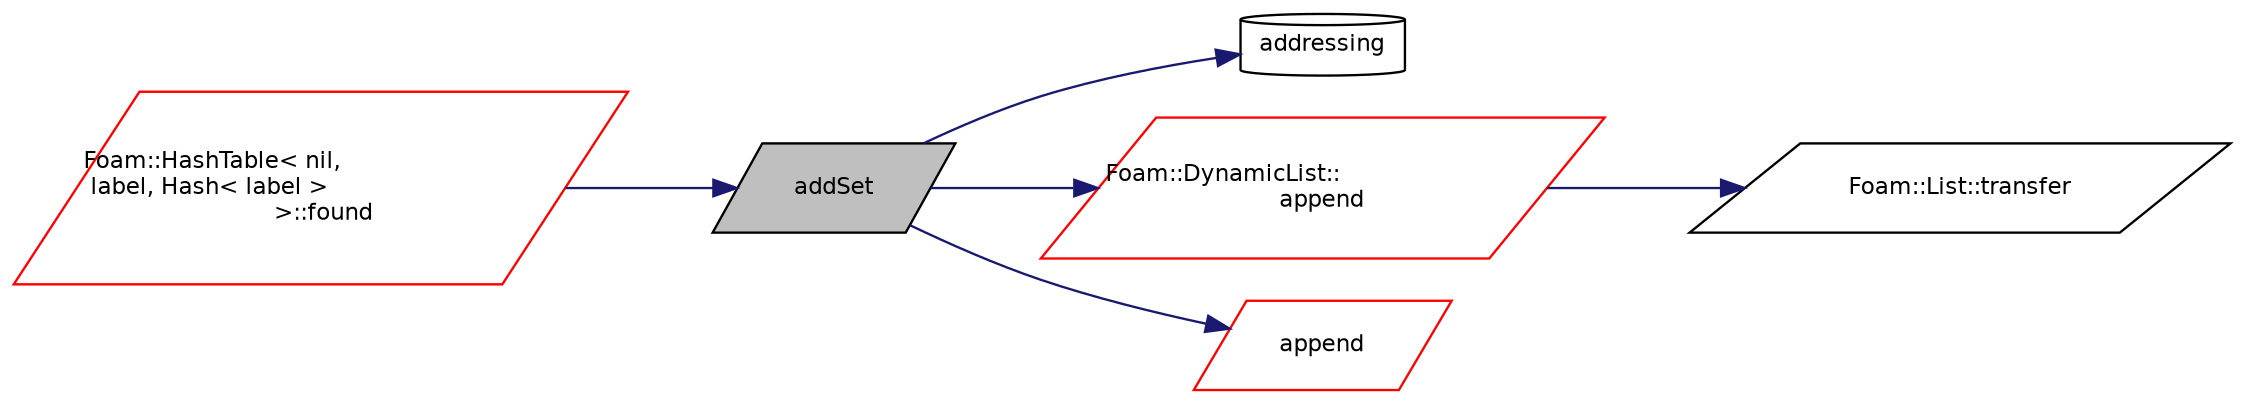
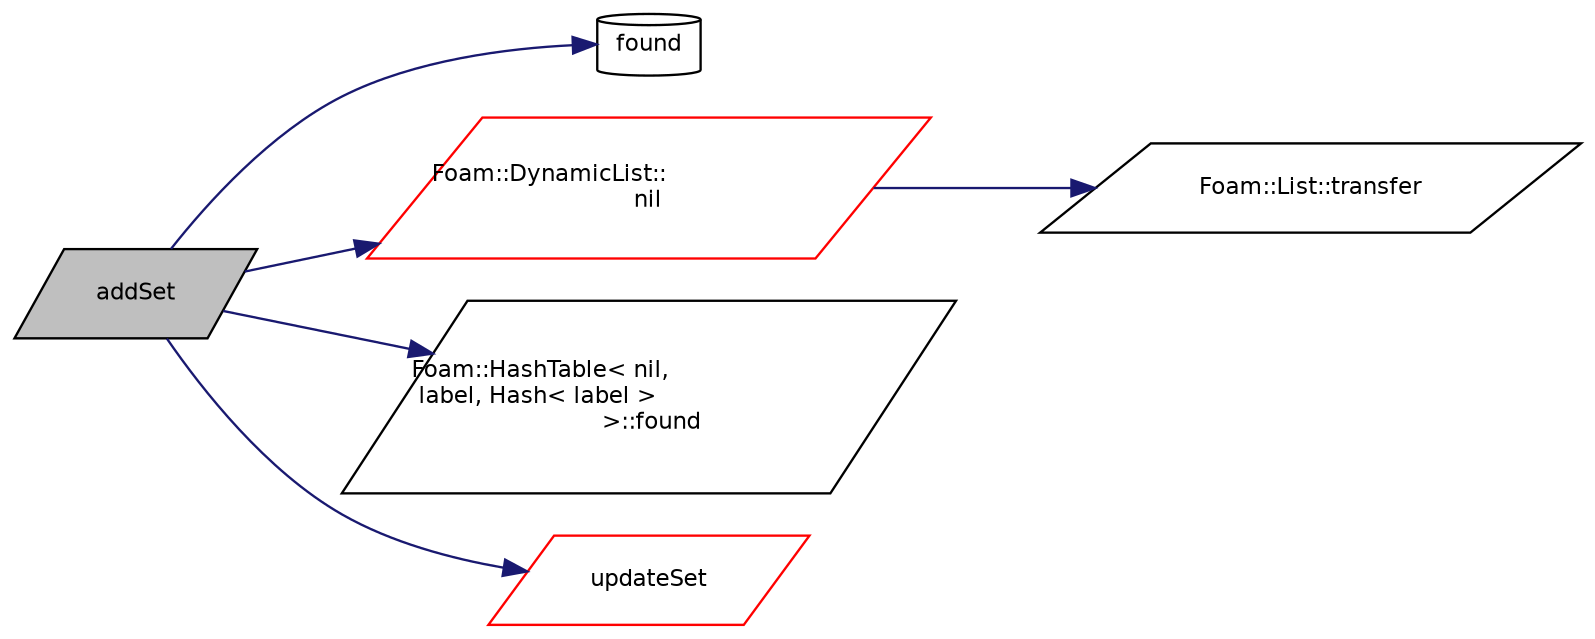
node "addressing": label "addressing" -> "found"
node "Foam::HashTable< nil, label, Hash< label > >::found": color red -> black
edge "Foam::HashTable< nil, label, Hash< label > >::found" -> "addSet": reversed
node "Foam::DynamicList:: append": label "Foam::DynamicList:: append" -> "Foam::DynamicList:: nil"
node "append": label "append" -> "updateSet"
